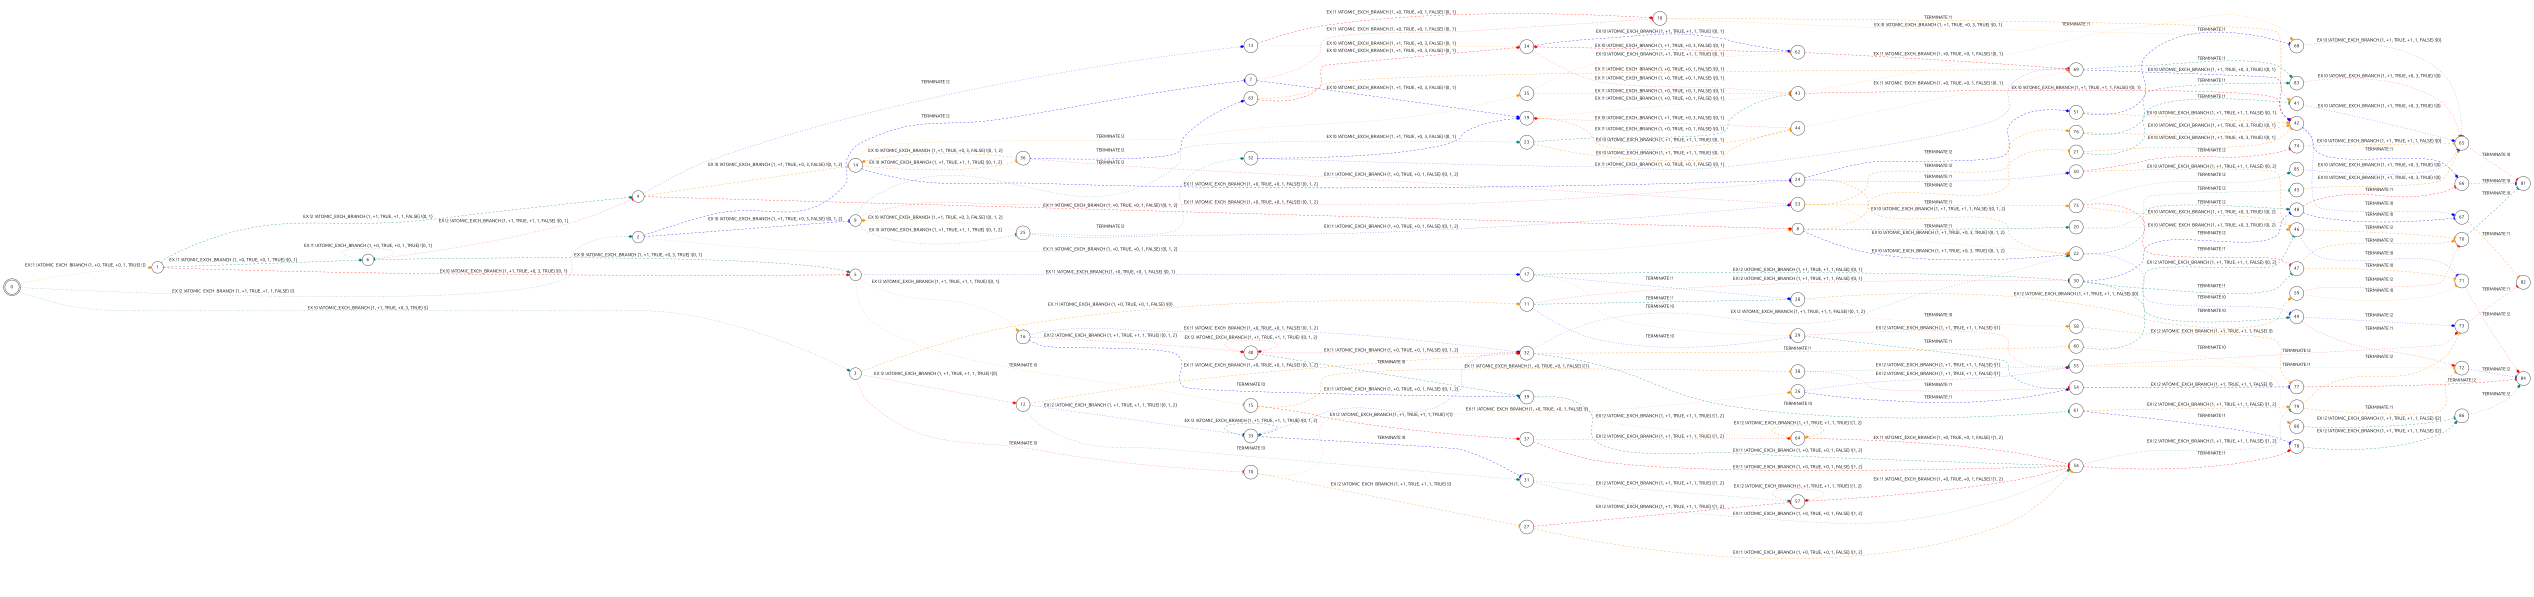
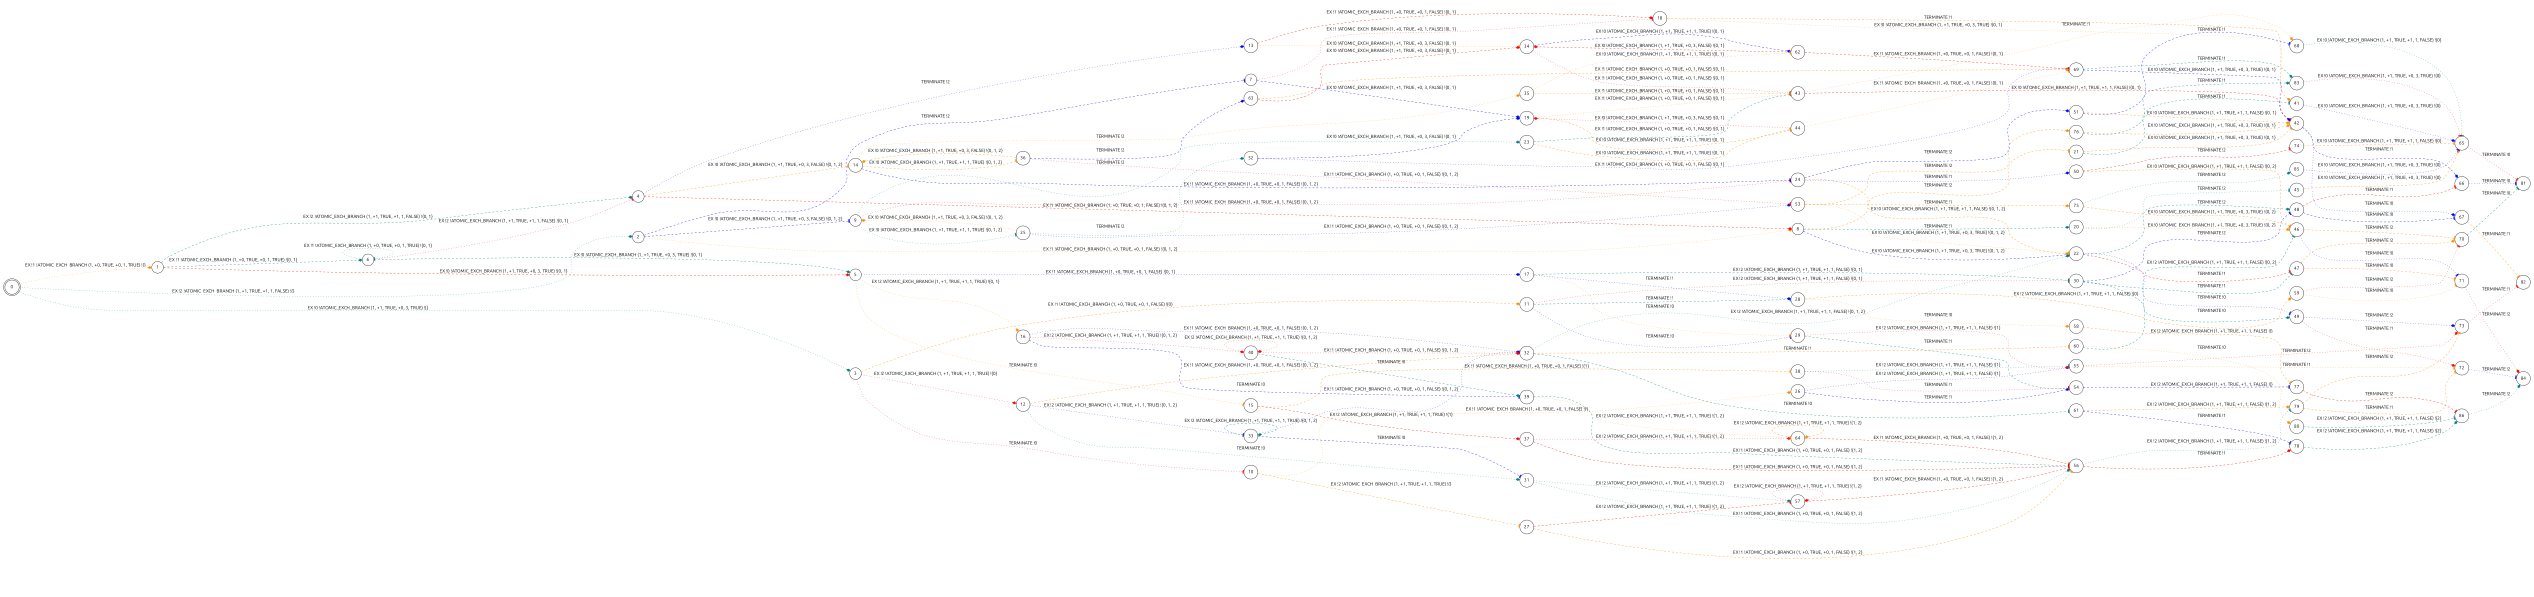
edge "75" -> "47": now "22" -> "47"
edge "77" -> "84": now "77" -> "86"
